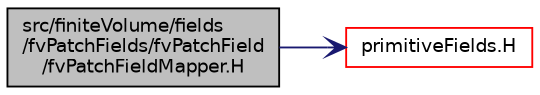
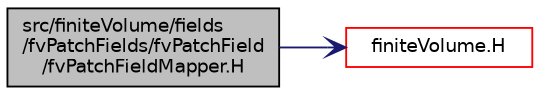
node "primitiveFields.H": label "primitiveFields.H" -> "finiteVolume.H"
